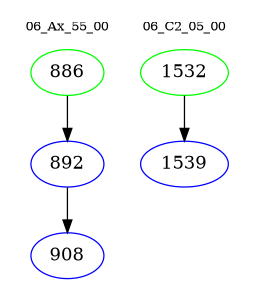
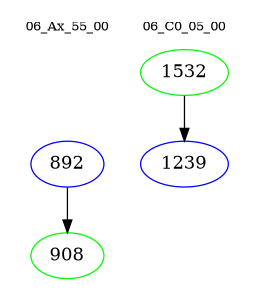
cluster "06_C2_05_00": label "06_C2_05_00" -> "06_C0_05_00"
node "886": removed
node "1539": label "1539" -> "1239"
node "908": color blue -> green
